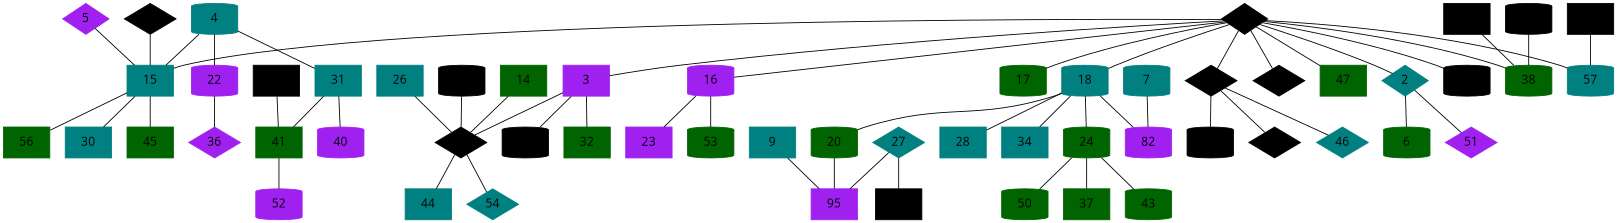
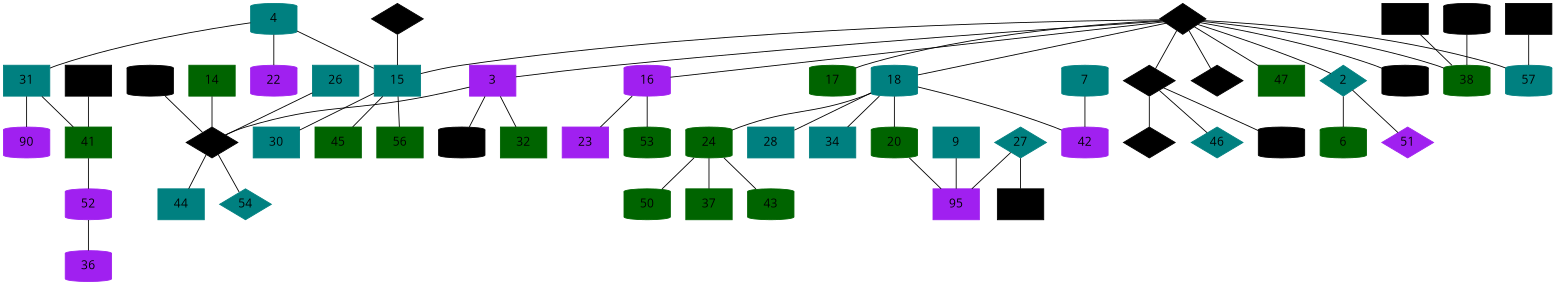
node "5": removed
edge "22" -- "36": now "52" -- "36"
node "36": shape diamond -> cylinder
node "40": label "40" -> "90"
node "82": label "82" -> "42"
